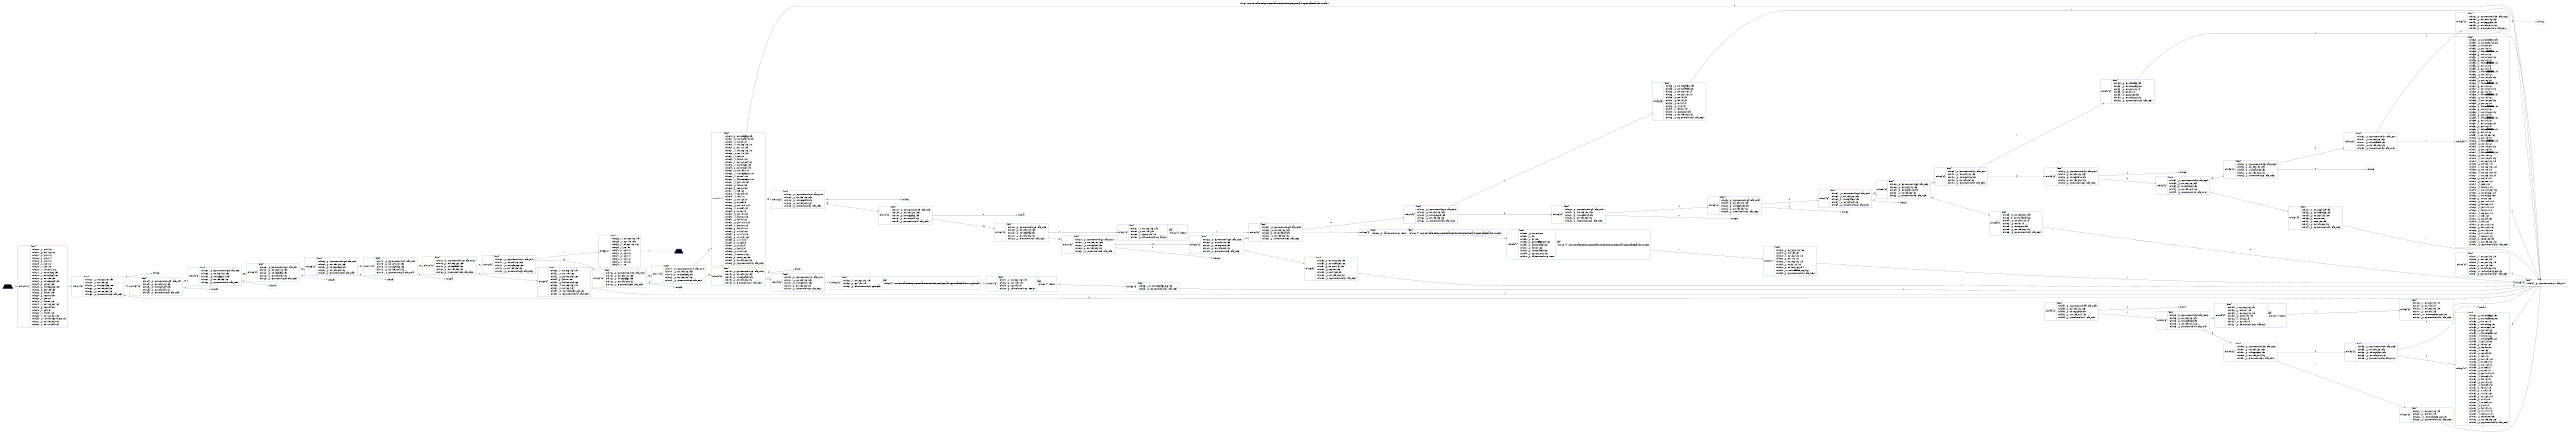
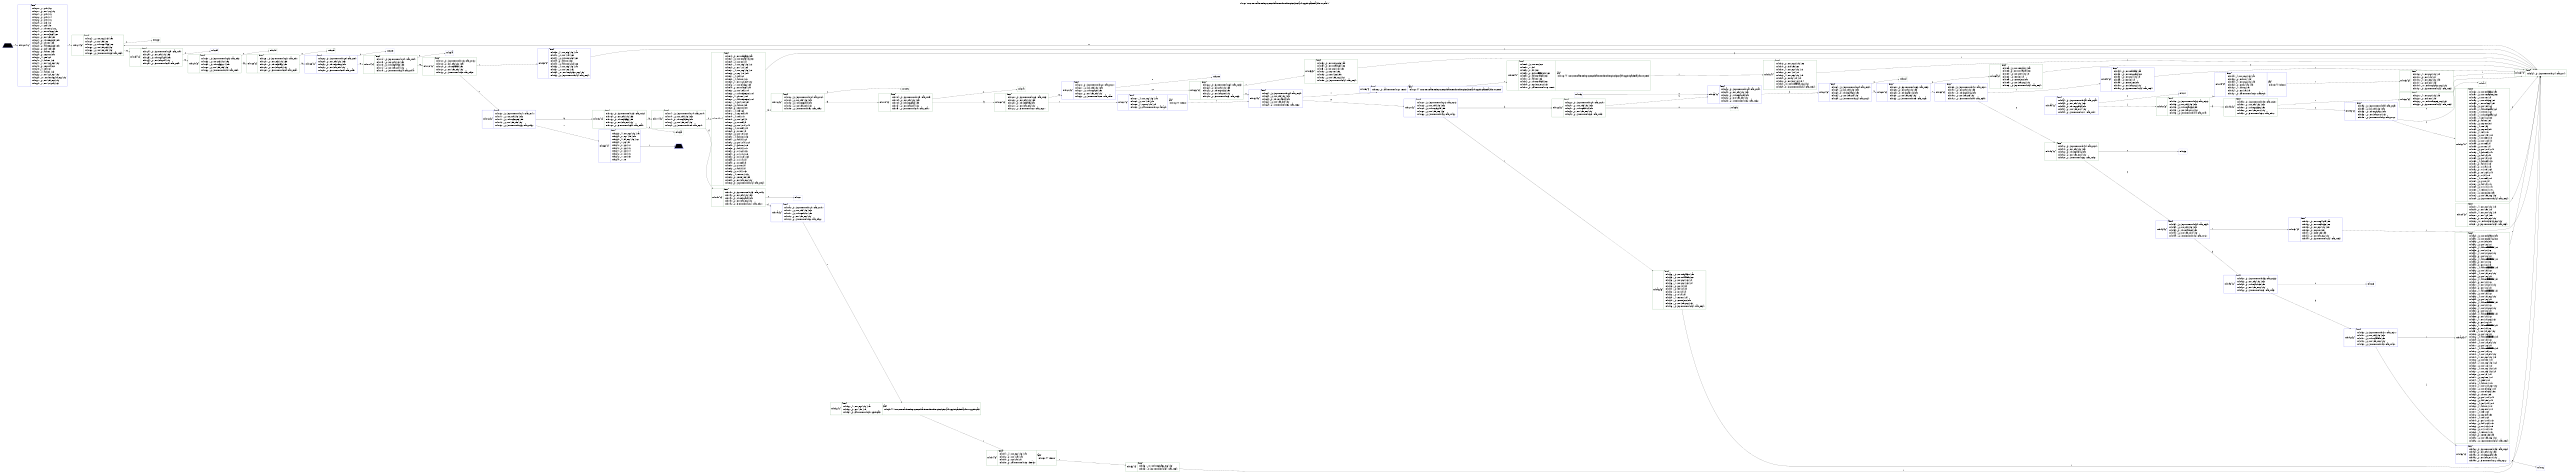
edge "0x4018a8 [28]" -> "0x401cb8": reversed
